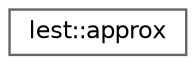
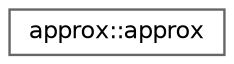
node "lest::approx": label "lest::approx" -> "approx::approx"
